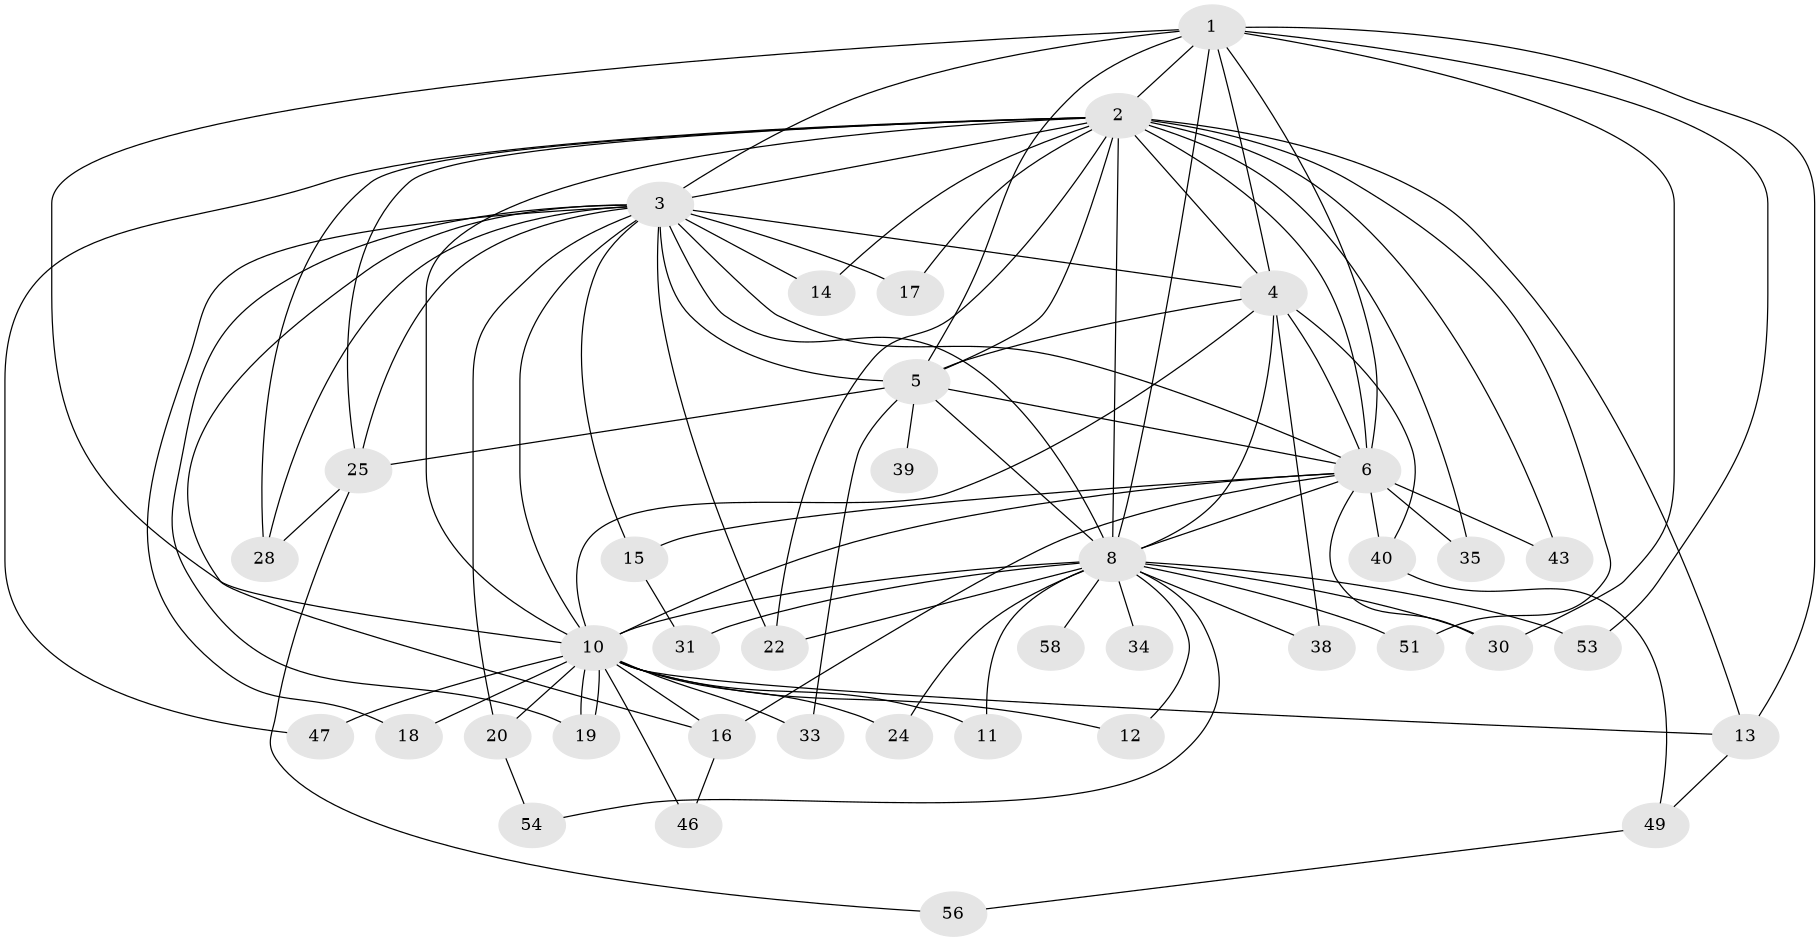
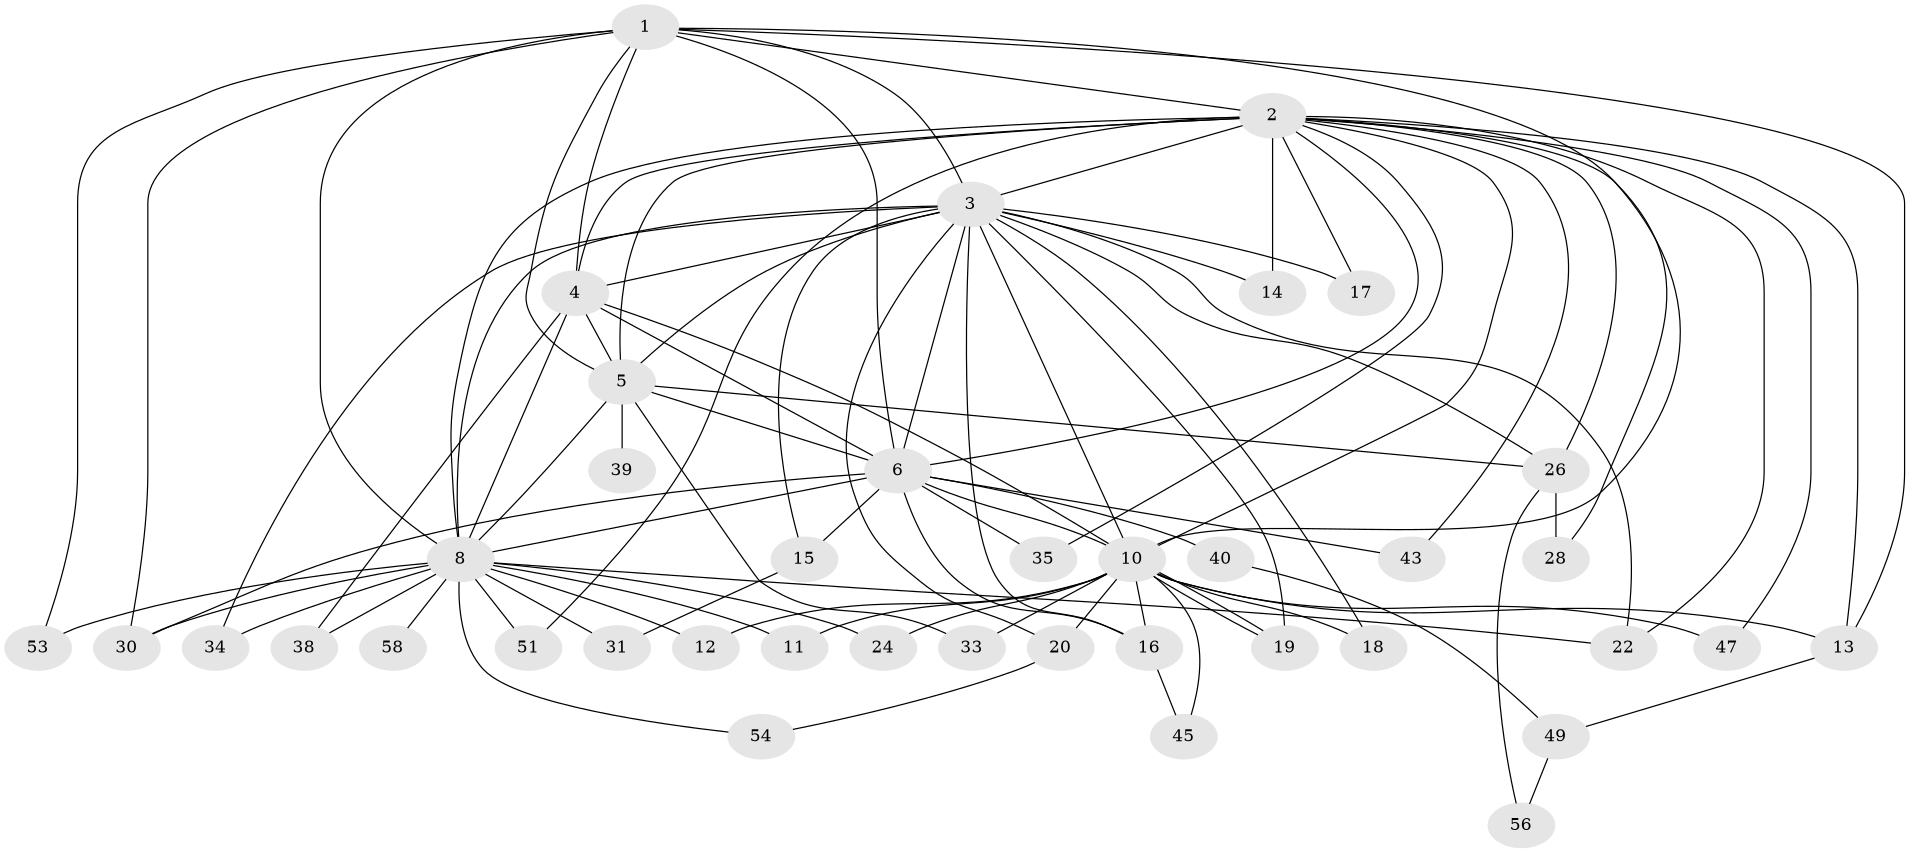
edge "3" -- "28": now "3" -- "34"
edge "4" -- "40": removed
node "25": label "25" -> "26"
edge "8" -- "10": removed
node "46": label "46" -> "45"
